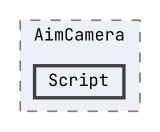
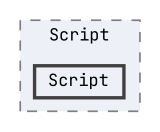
cluster "AimCamera": label "AimCamera" -> "Script"
